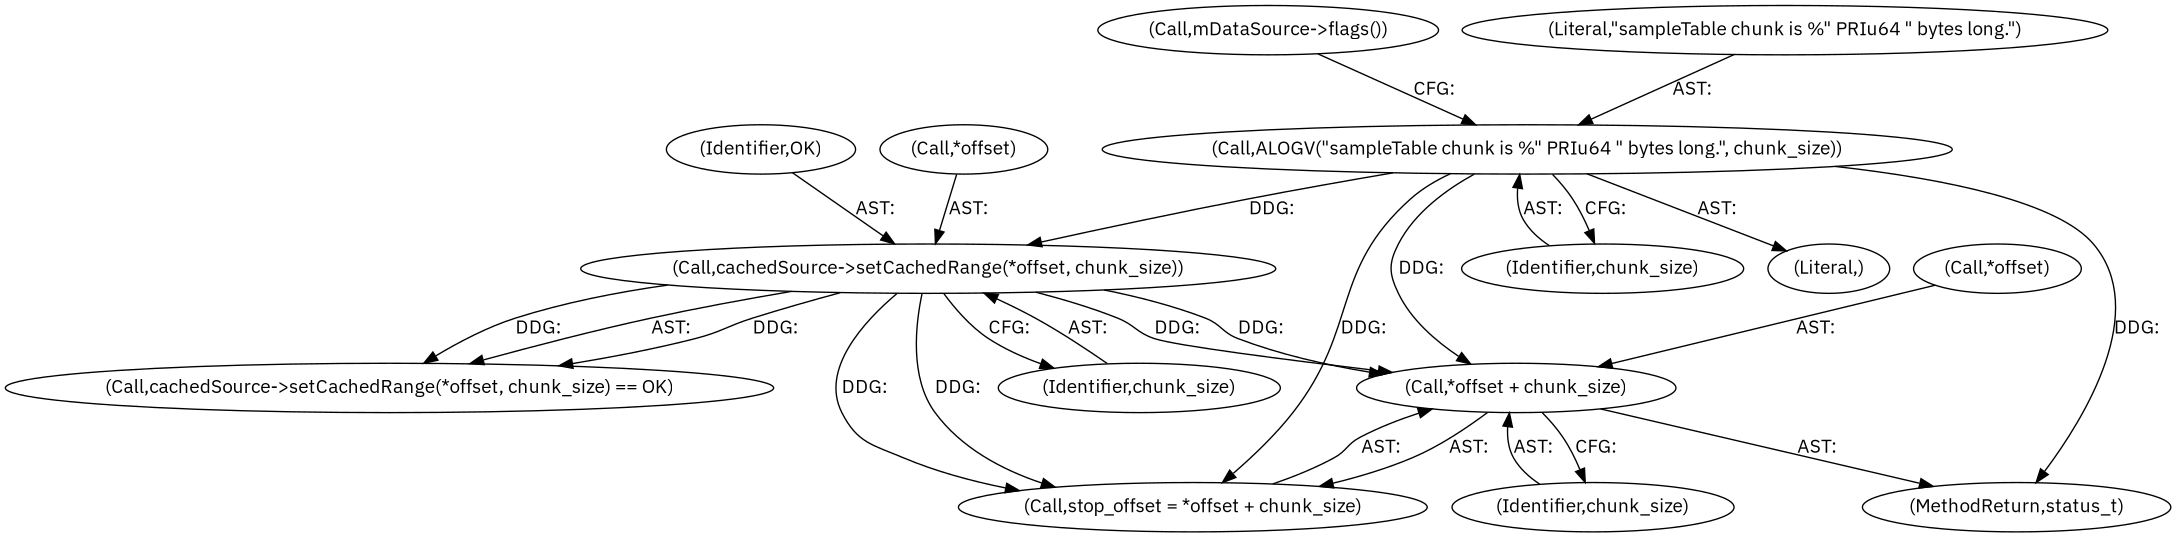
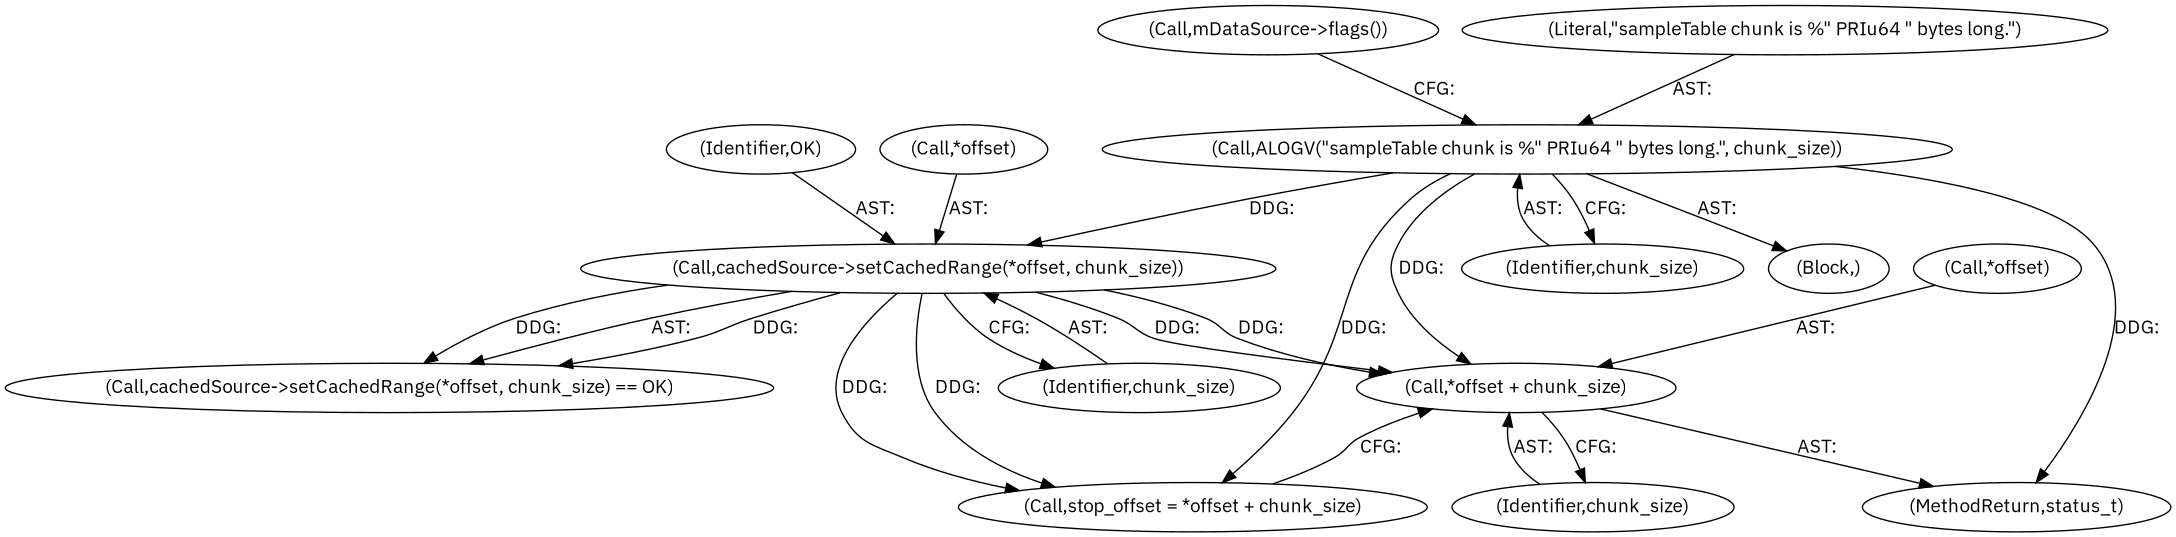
node "(Literal,)": label "(Literal,)" -> "(Block,)"
edge "(Call,stop_offset = *offset + chunk_size)" -> "(Call,*offset + chunk_size)": label "AST: " -> "CFG: "
edge "(Call,*offset + chunk_size)" -> "(Call,stop_offset = *offset + chunk_size)": removed, label "AST:"
